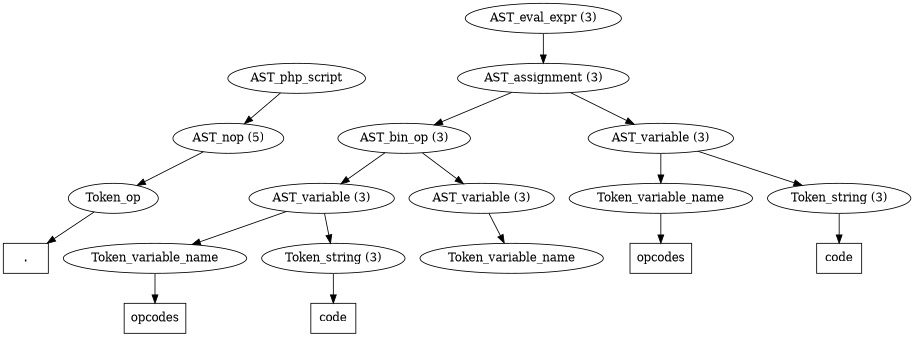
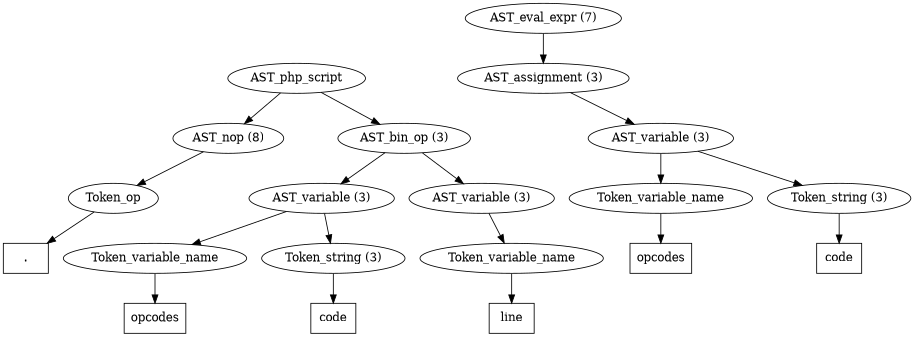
node "AST_eval_expr (3)": label "AST_eval_expr (3)" -> "AST_eval_expr (7)"
edge "AST_assignment (3)" -> "AST_bin_op (3)": now "AST_php_script" -> "AST_bin_op (3)"
node "AST_nop (5)": label "AST_nop (5)" -> "AST_nop (8)"
node "line": added
